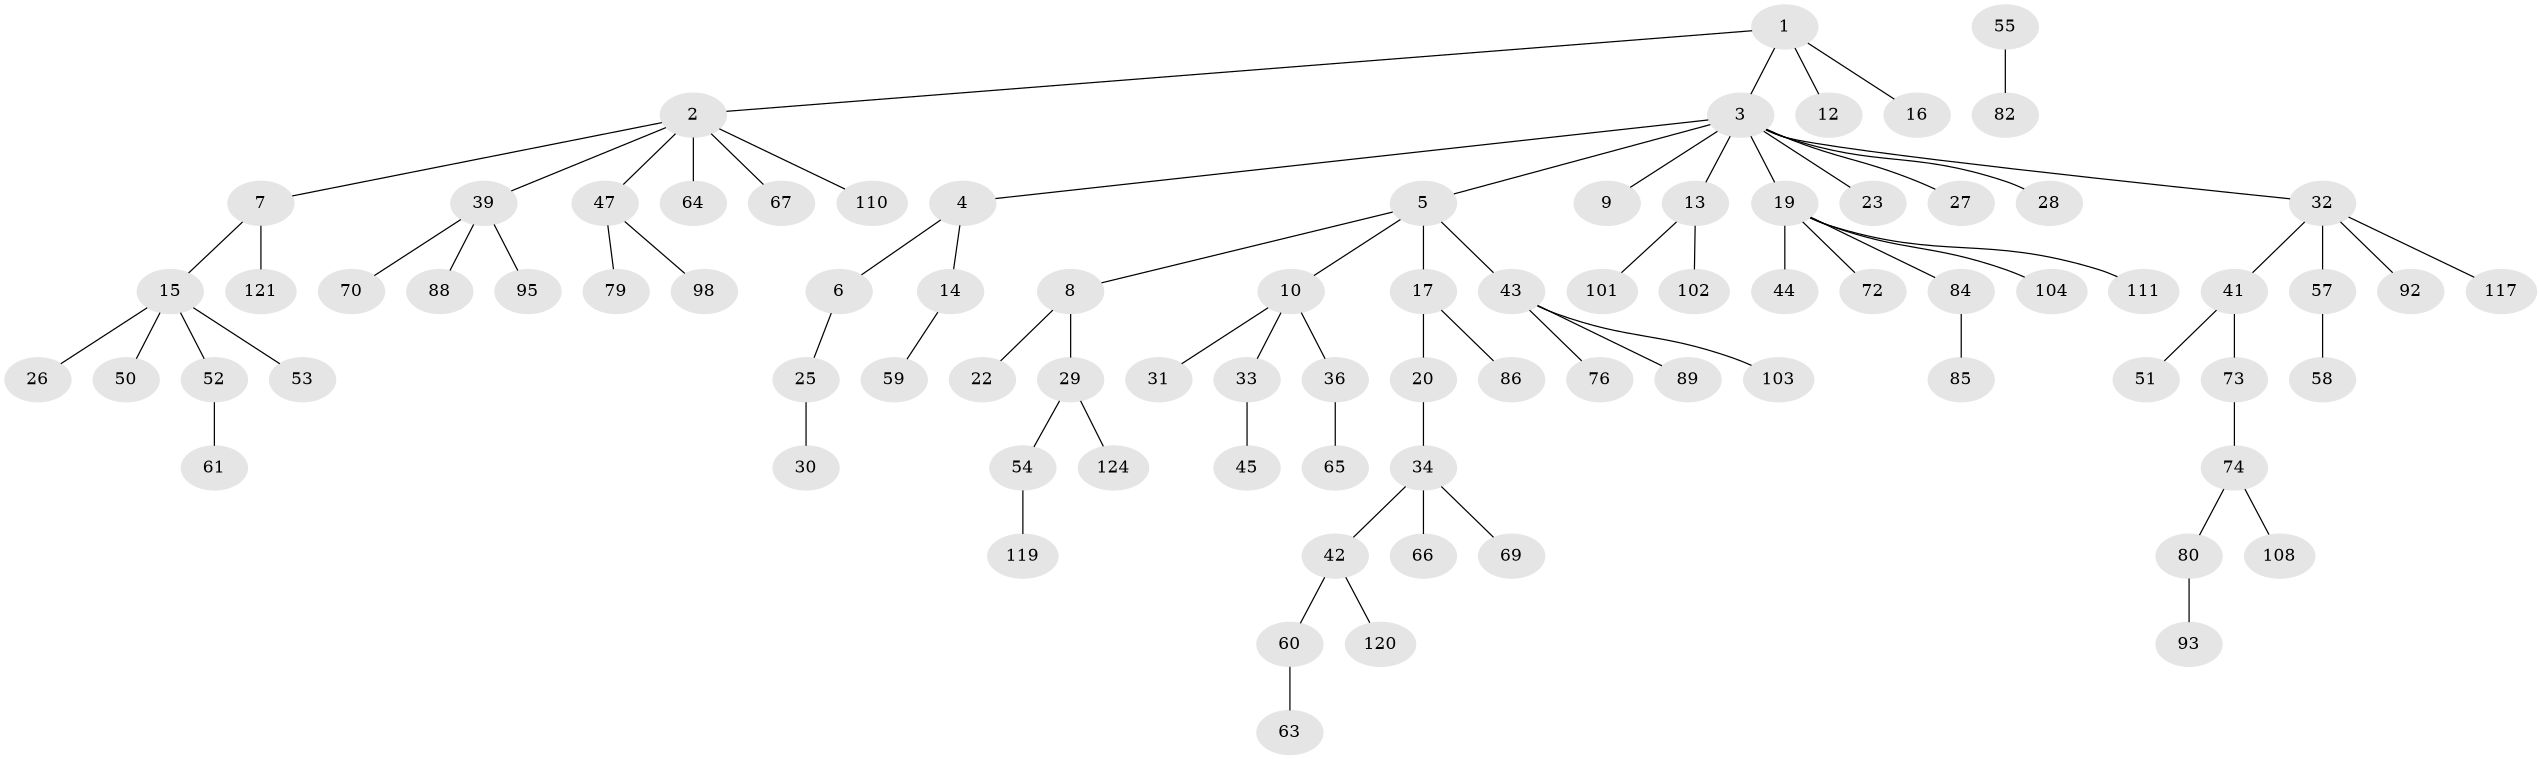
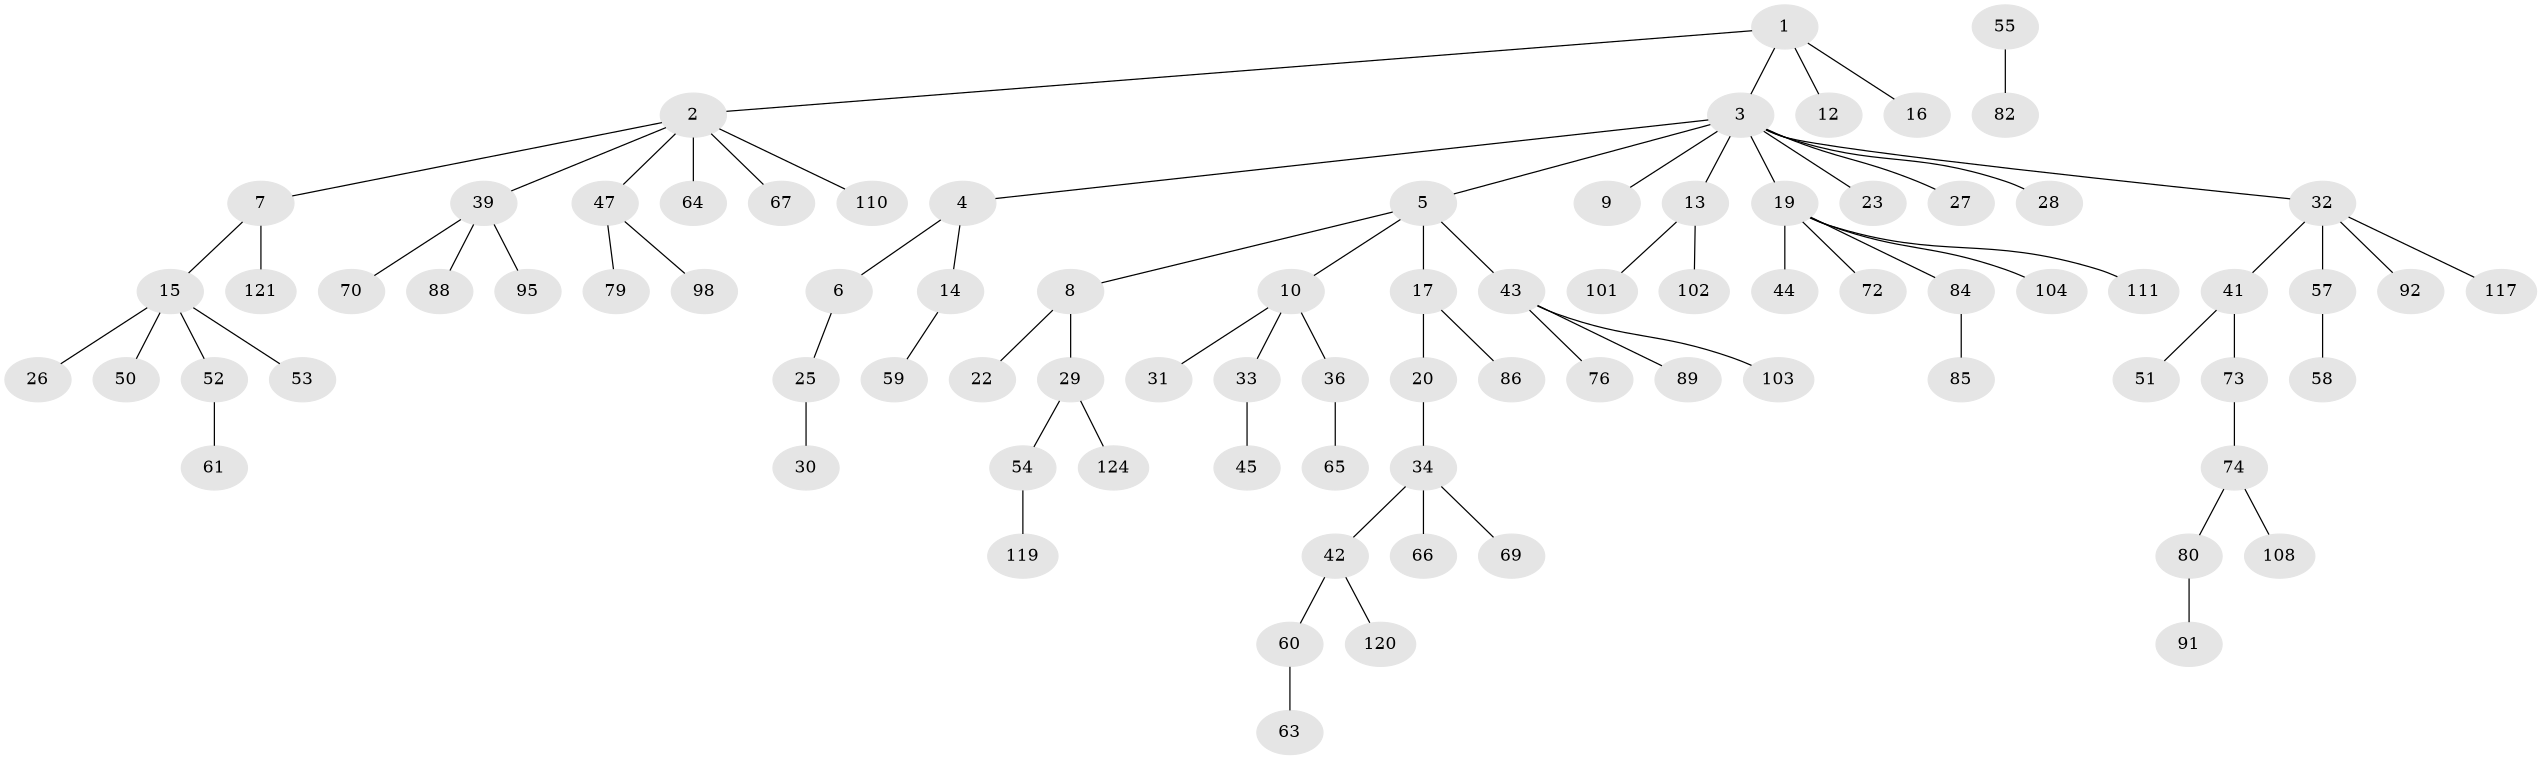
node "93": label "93" -> "91"
